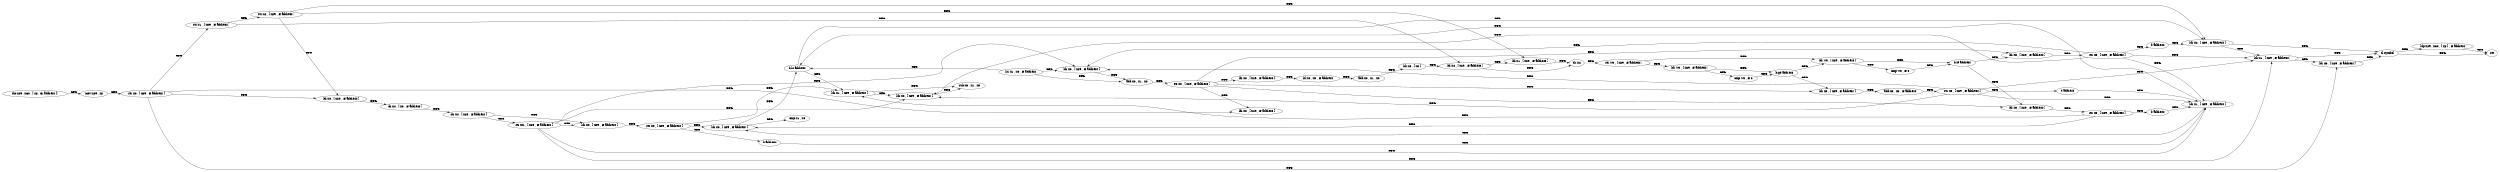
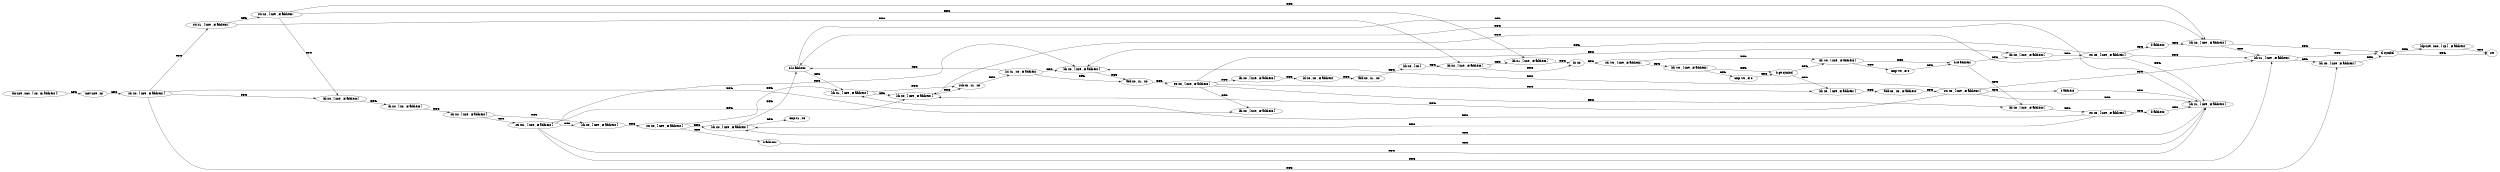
node "blr x2": label "blr x2" -> "lsr x2"
node "b.ge address": label "b.ge address" -> "b.ge symbol"
edge "sub x0 , x1 , x0" -> "lsr x1 , x0 , # address": added, label "DFG"
